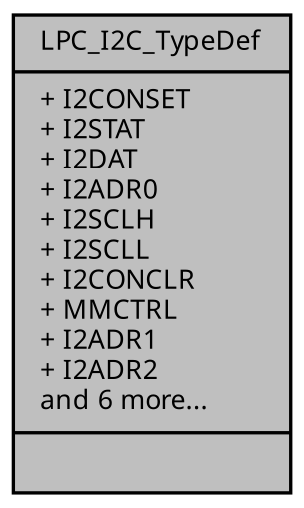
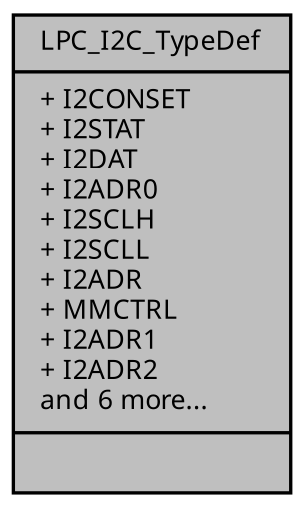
node "LPC_I2C_TypeDef": text "+ I2CONCLR" -> "+ I2ADR"
